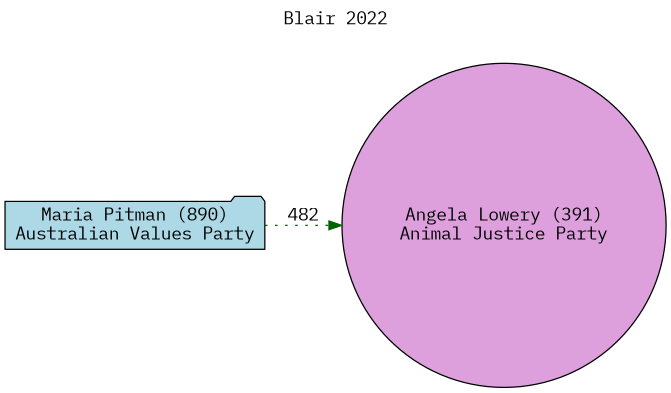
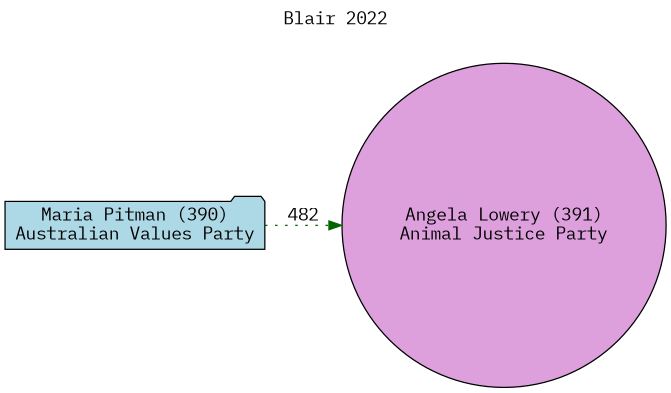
node "Maria Pitman (890) Australian Values Party": label "Maria Pitman (890) Australian Values Party" -> "Maria Pitman (390) Australian Values Party"
